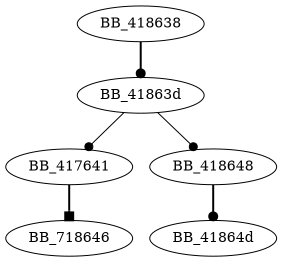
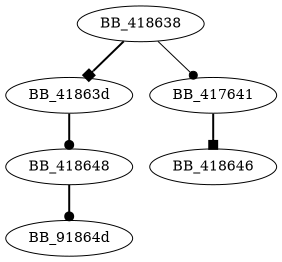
edge "BB_418638" -> "BB_41863d": arrowhead dot -> box
edge "BB_41863d" -> "BB_417641": now "BB_418638" -> "BB_417641"
edge "BB_41863d" -> "BB_418648": style solid -> bold
node "BB_718646": label "BB_718646" -> "BB_418646"
node "BB_41864d": label "BB_41864d" -> "BB_91864d"
